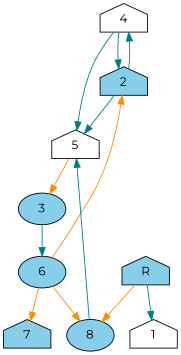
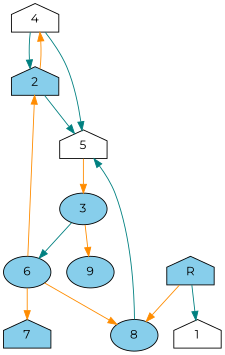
edge "2" -> "4": color teal -> darkorange
node "9": added
